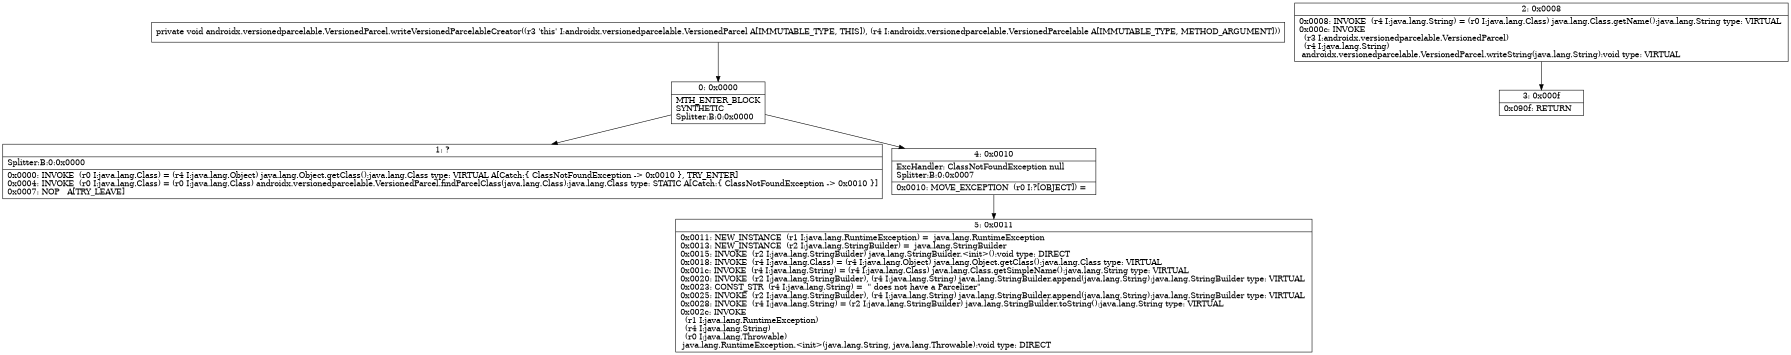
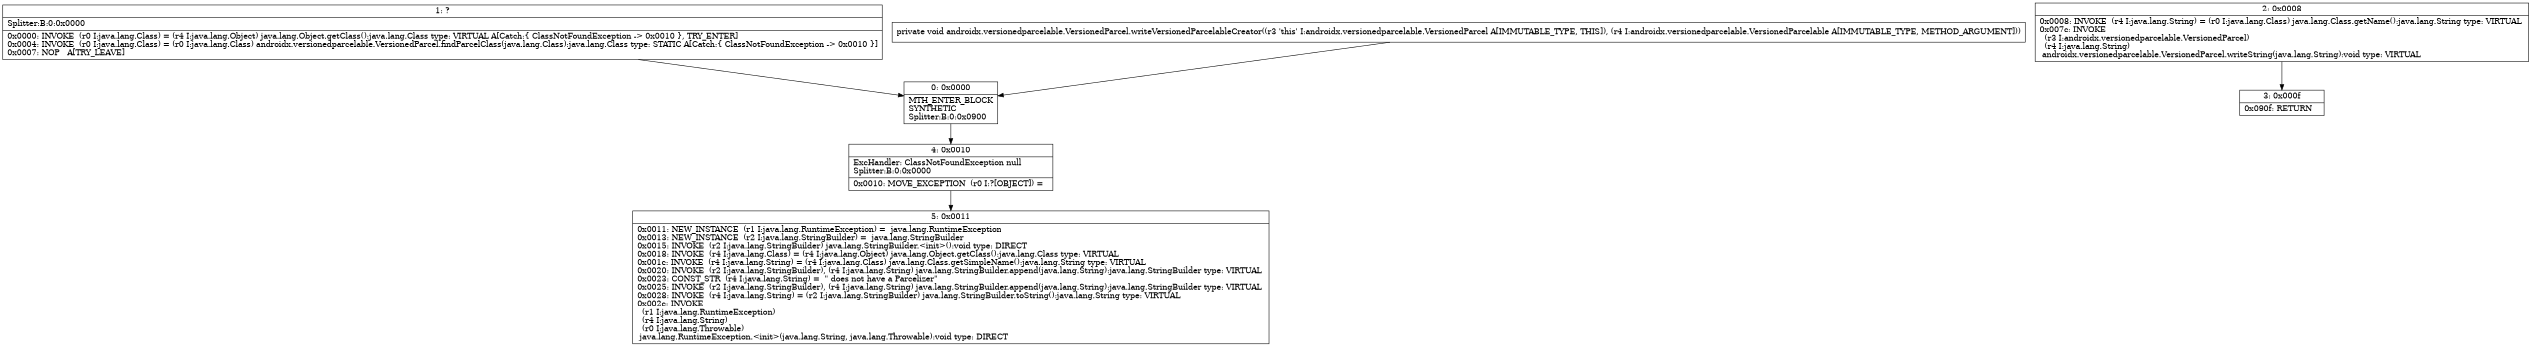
node "2: 0x0008": text "0x000c: INVOKE" -> "0x007c: INVOKE"
node "0: 0x0000": text "Splitter:B:0:0x0000" -> "Splitter:B:0:0x0900"
edge "0: 0x0000" -> "1: ?": reversed
node "4: 0x0010": text "Splitter:B:0:0x0007" -> "Splitter:B:0:0x0000"
